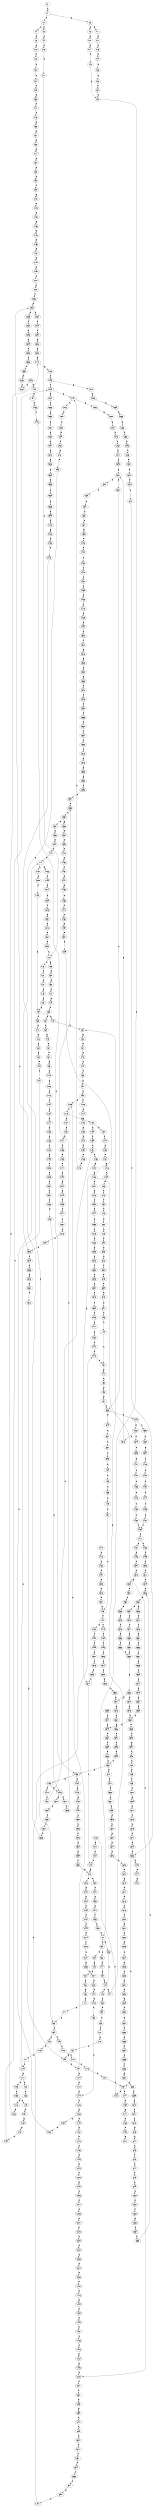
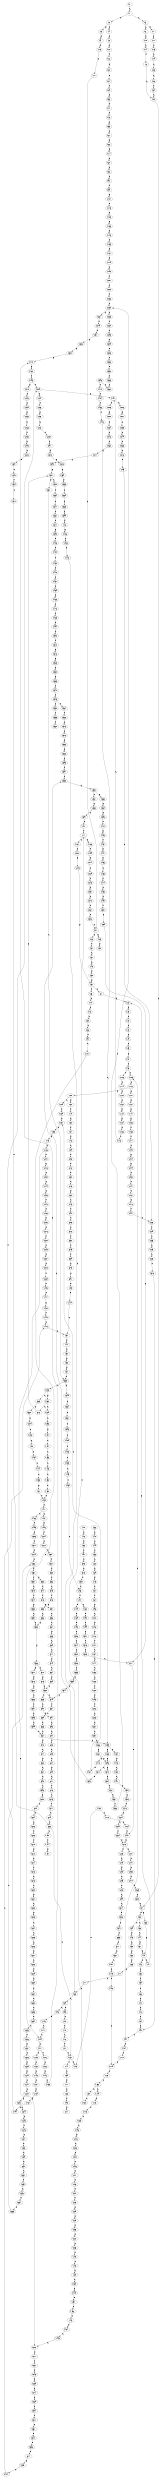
edge "S560" -> "S564": now "S545" -> "S564"
edge "S30" -> "S36": removed, label "A"
edge "S533" -> "S571": now "S533" -> "S539"
